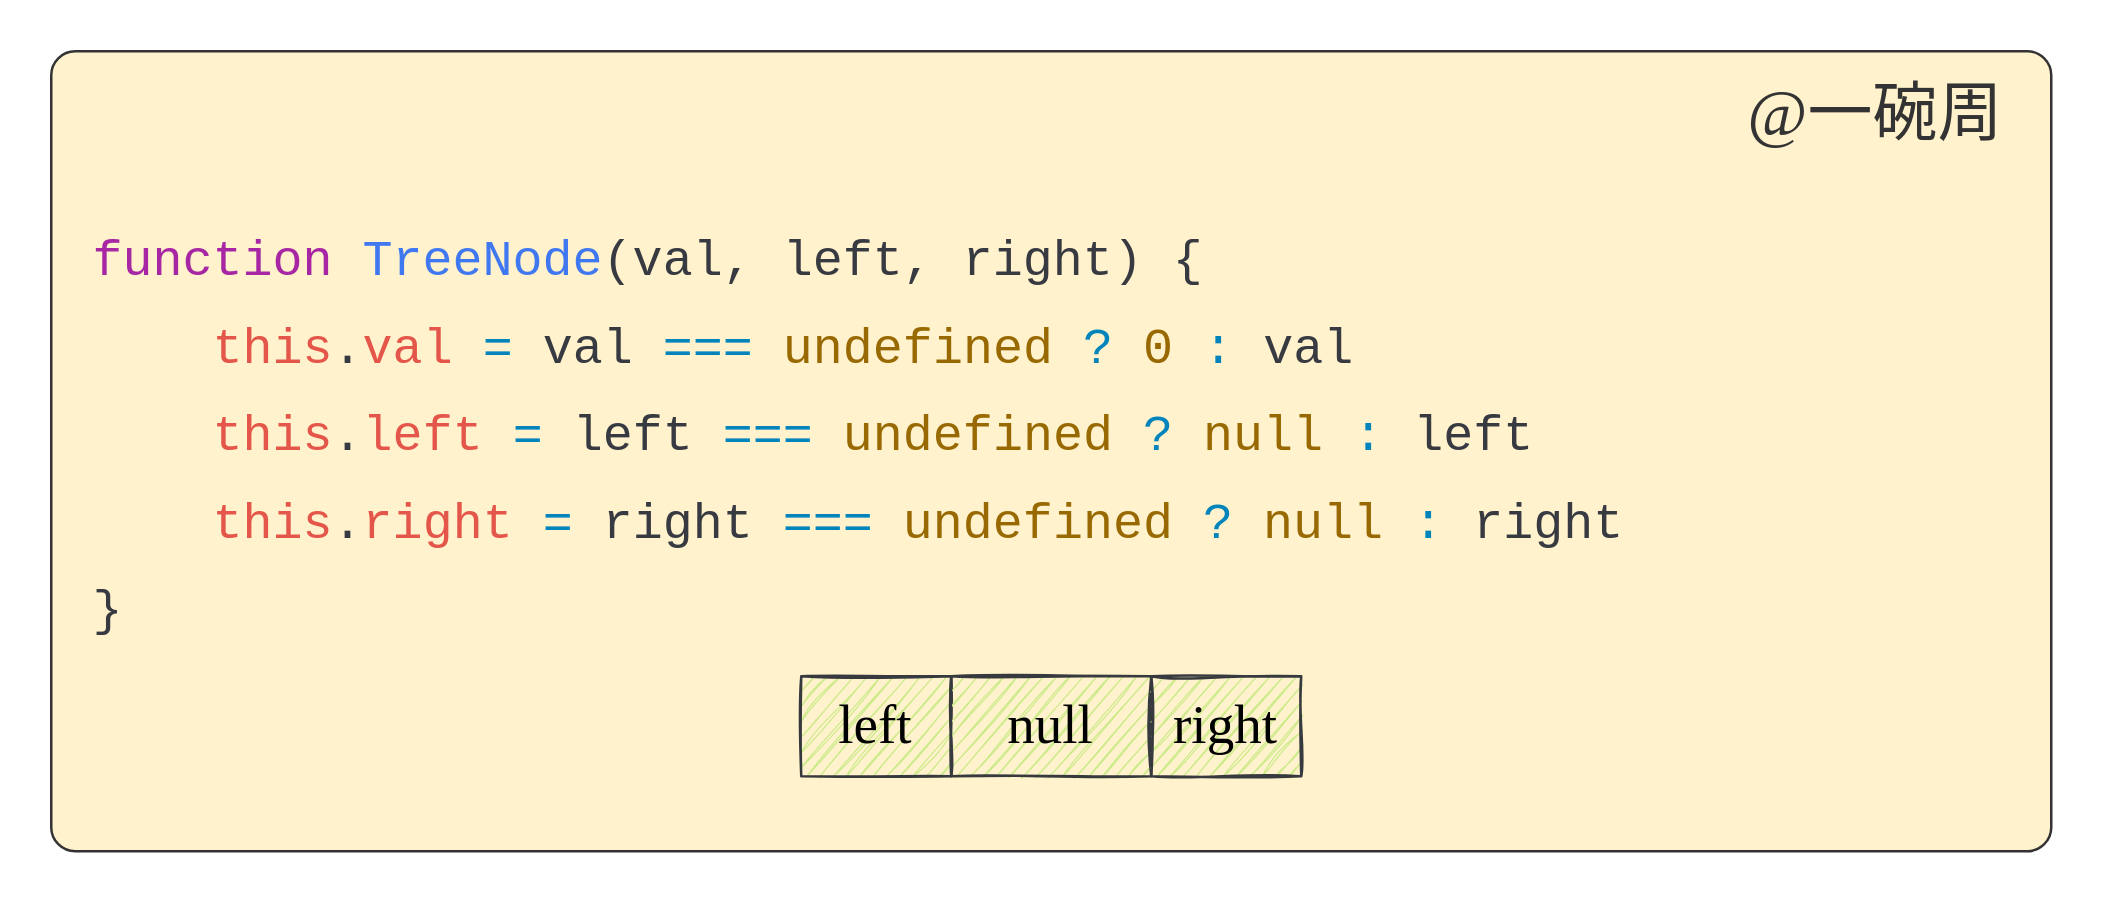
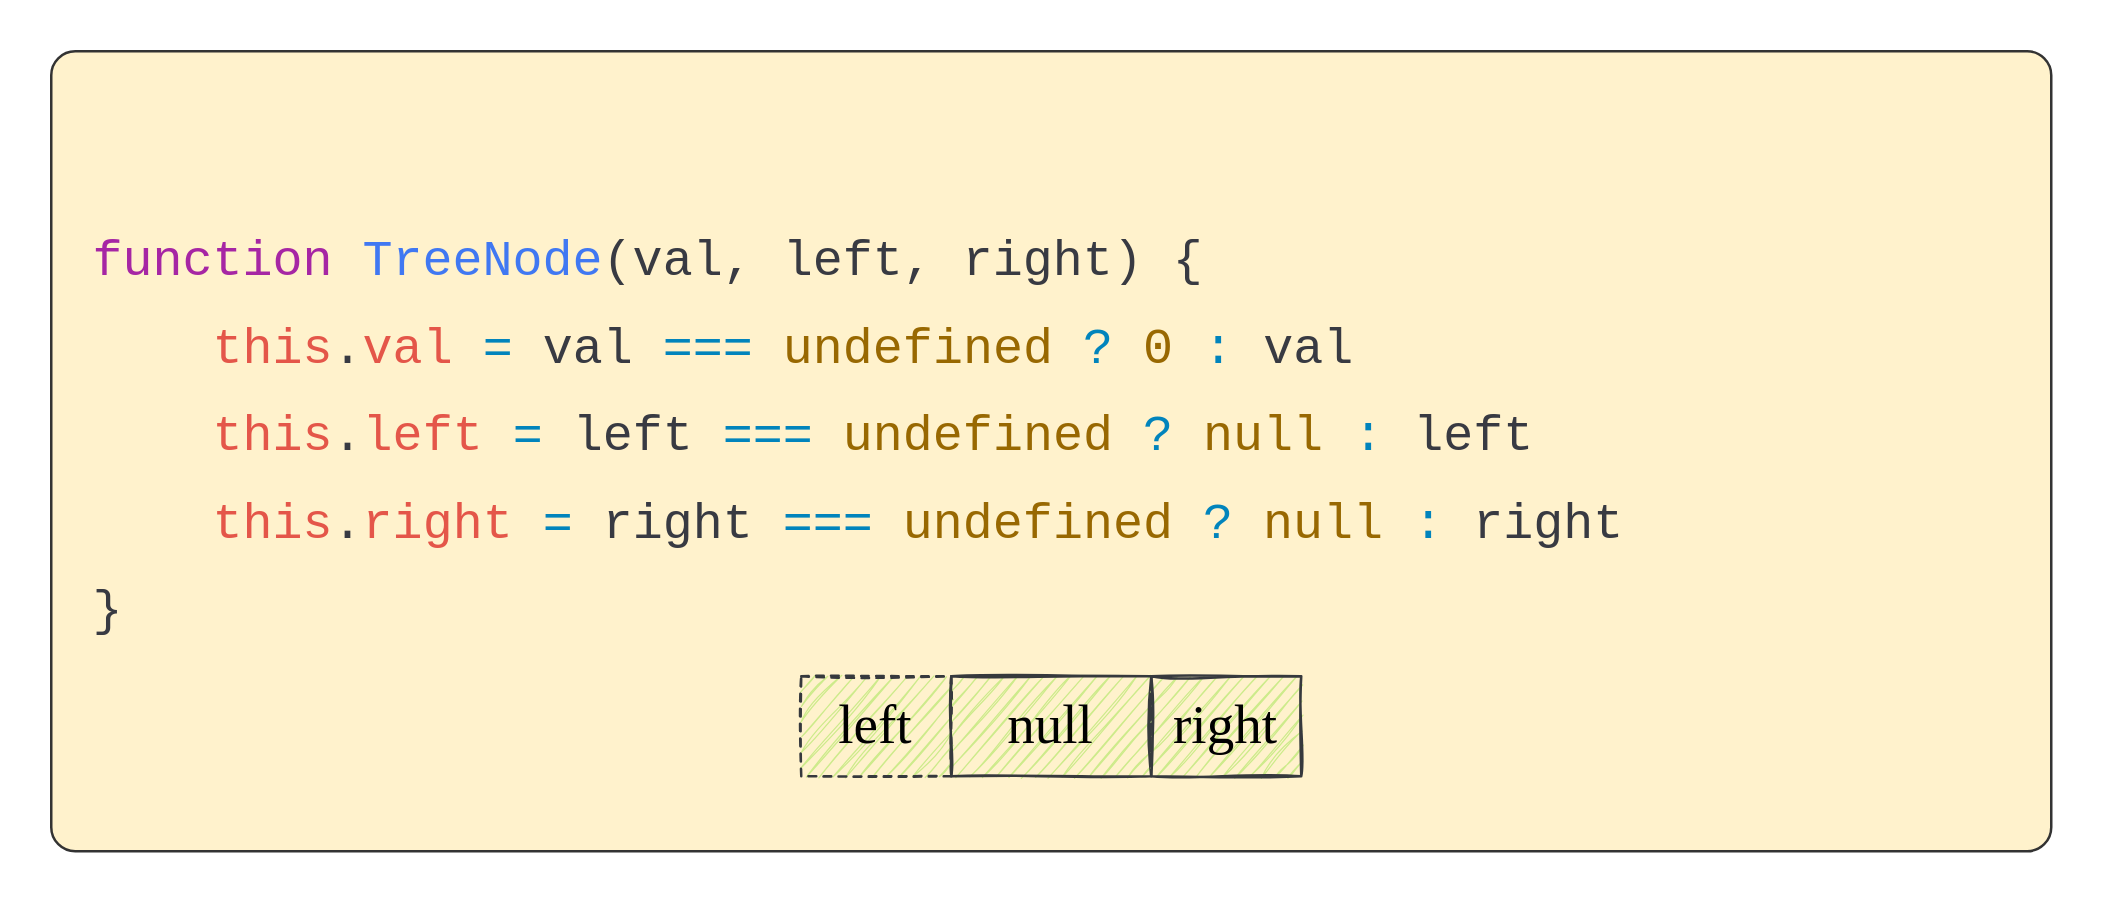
node "@一碗周": removed
node "left": style solid -> dashed
